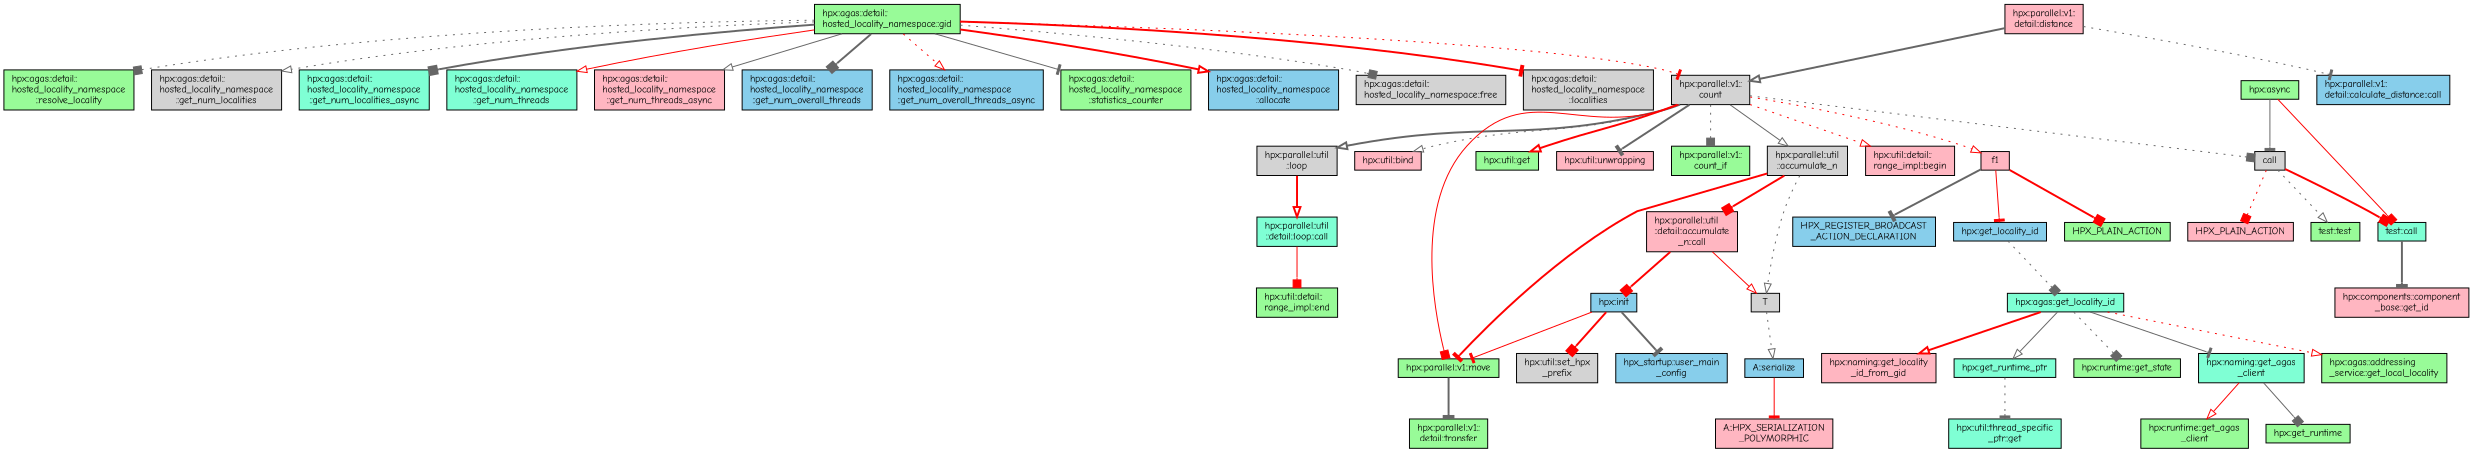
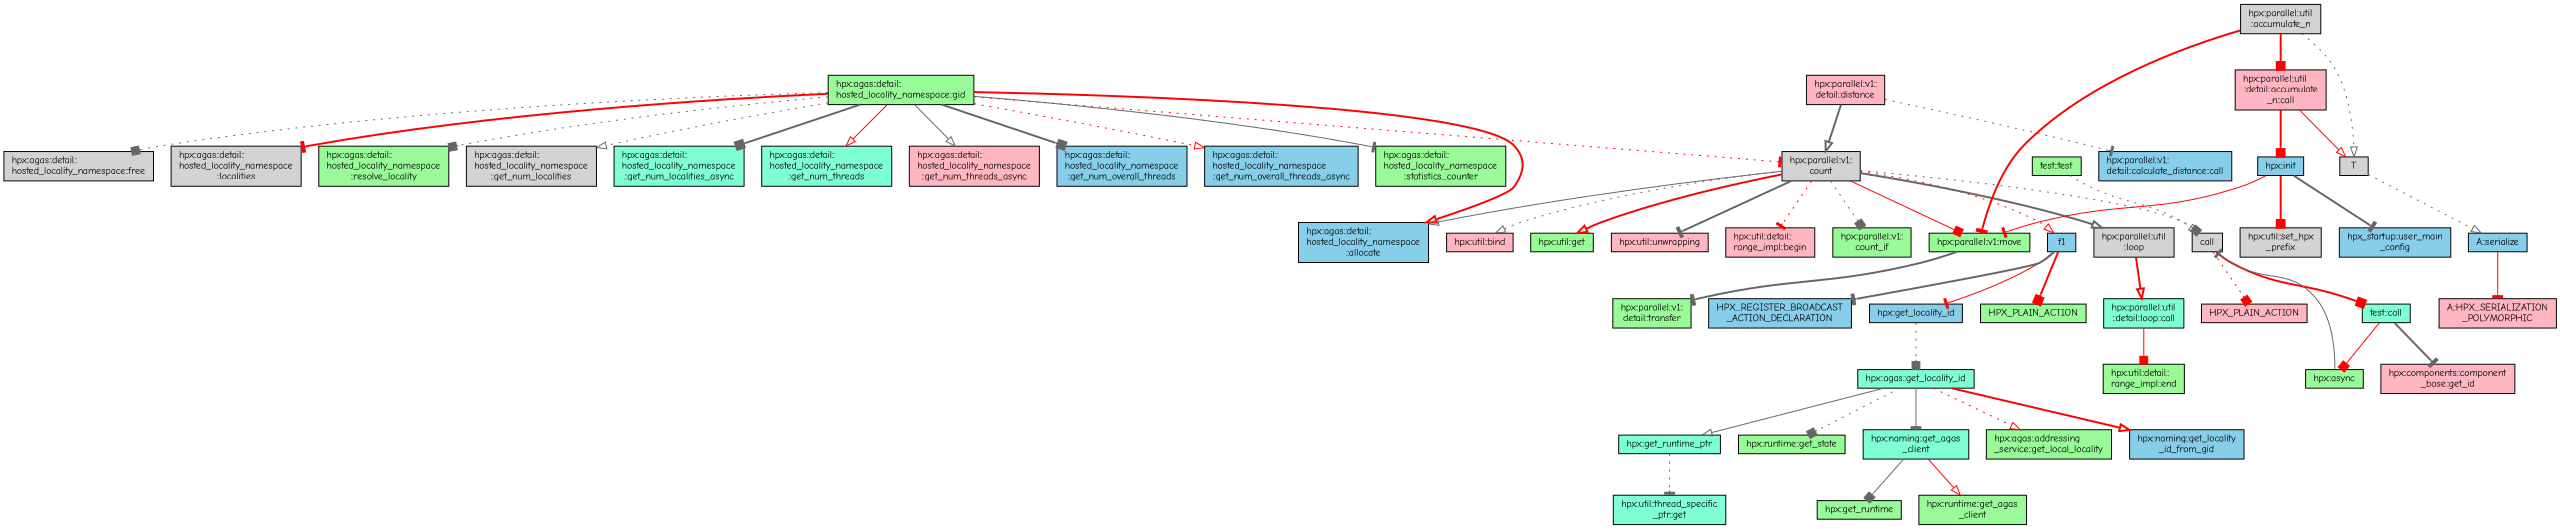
edge "hpx::parallel::v1:: count" -> "hpx::parallel::util ::accumulate_n": now "hpx::parallel::v1:: count" -> "hpx::agas::detail:: hosted_locality_namespace ::allocate"
edge "hpx::parallel::v1:: count" -> "hpx::util::detail:: range_impl::begin": arrowhead onormal -> tee
edge "hpx::async" -> "test::call": reversed
node "f1": fillcolor lightpink -> skyblue
edge "call" -> "test::test": reversed
node "hpx::naming::get_locality _id_from_gid": fillcolor lightpink -> skyblue
